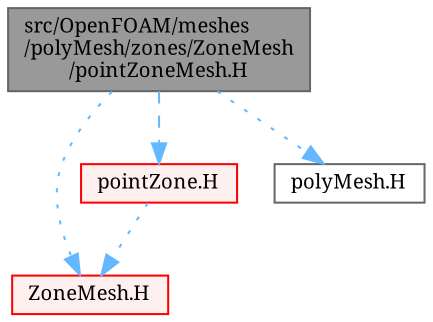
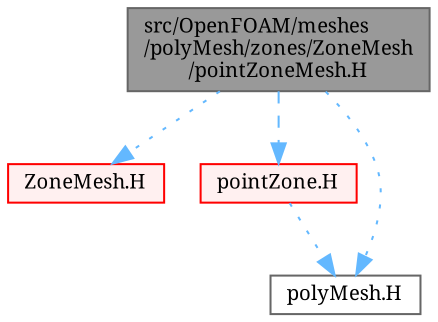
edge "pointZone.H" -> "ZoneMesh.H": now "pointZone.H" -> "polyMesh.H"
